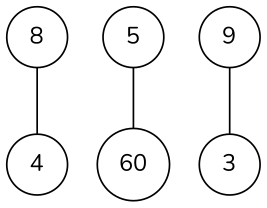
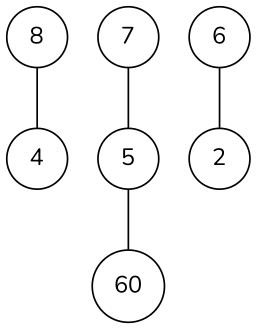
node "7": added
node "9": label "9" -> "6"
node "3": label "3" -> "2"
